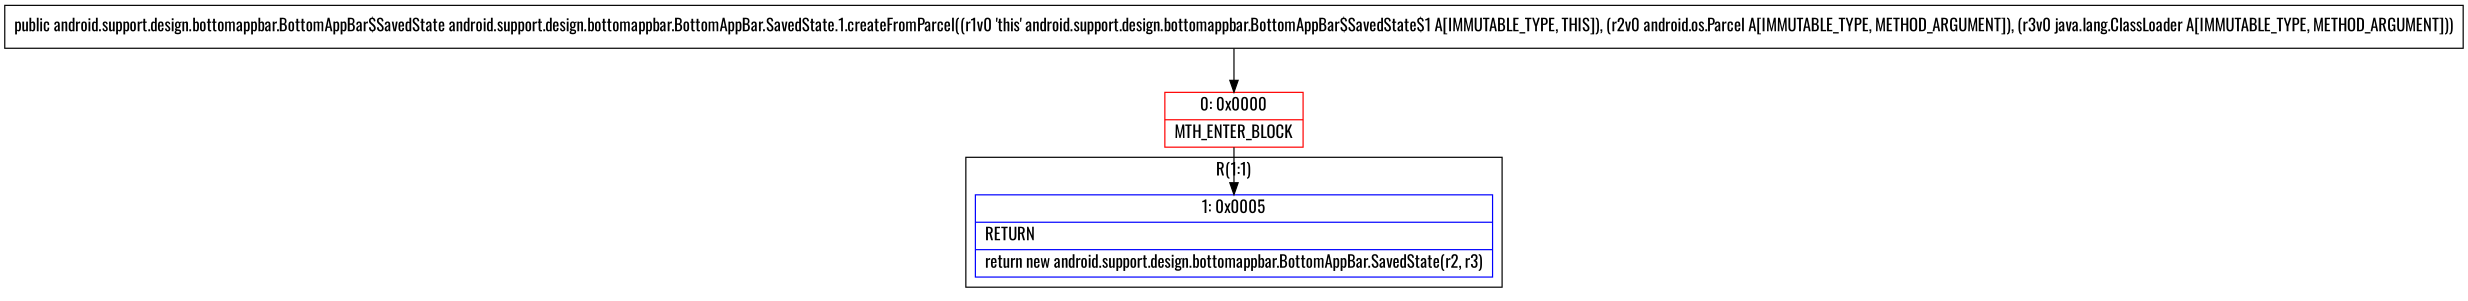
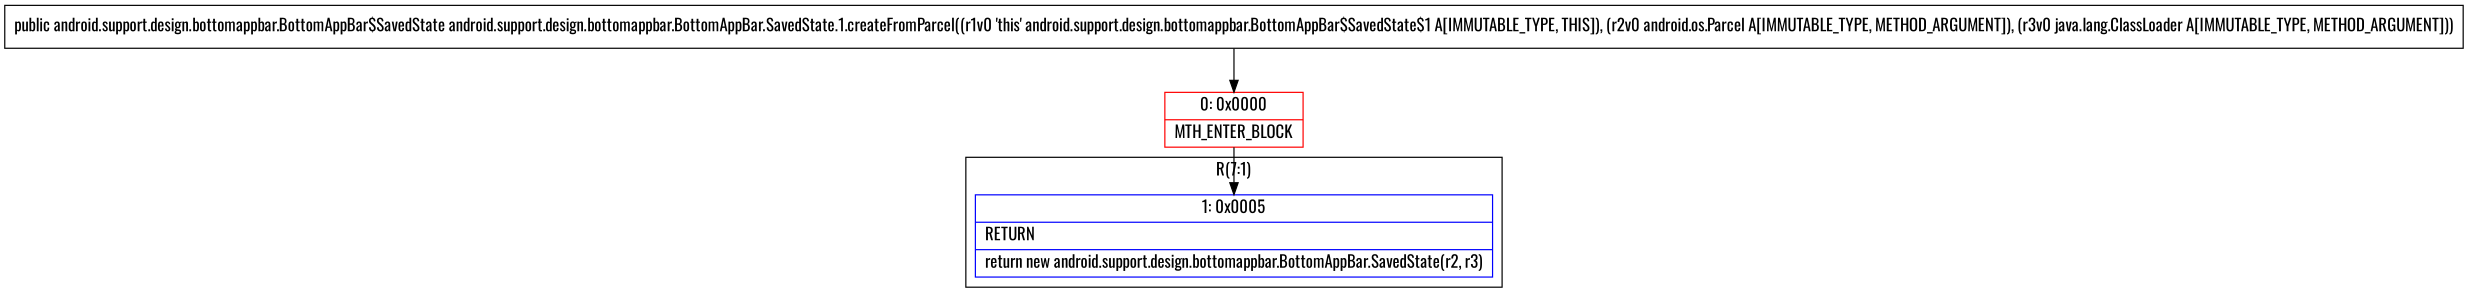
cluster "R(1:1)": label "R(1:1)" -> "R(7:1)"
